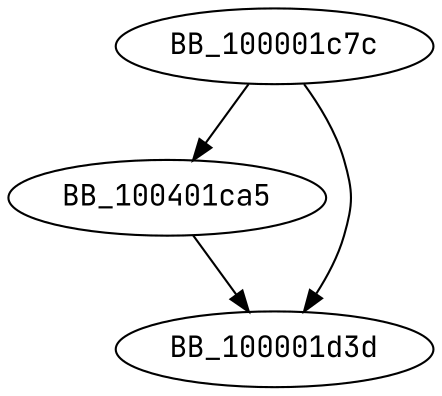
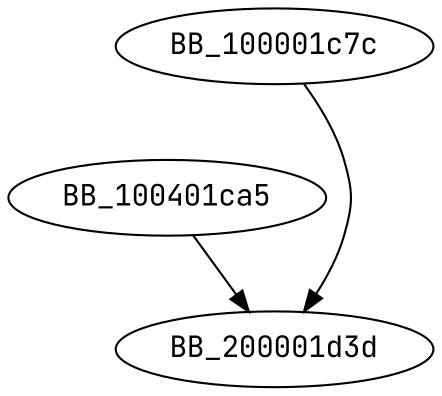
edge "BB_100001c7c" -> "BB_100401ca5": removed
node "BB_100001d3d": label "BB_100001d3d" -> "BB_200001d3d"
